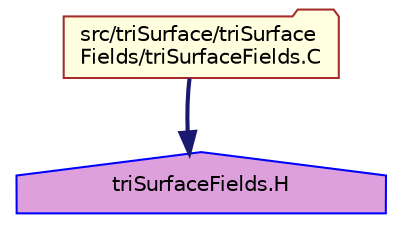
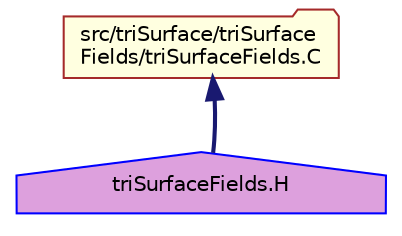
edge "src/triSurface/triSurface Fields/triSurfaceFields.C" -> "triSurfaceFields.H": reversed
